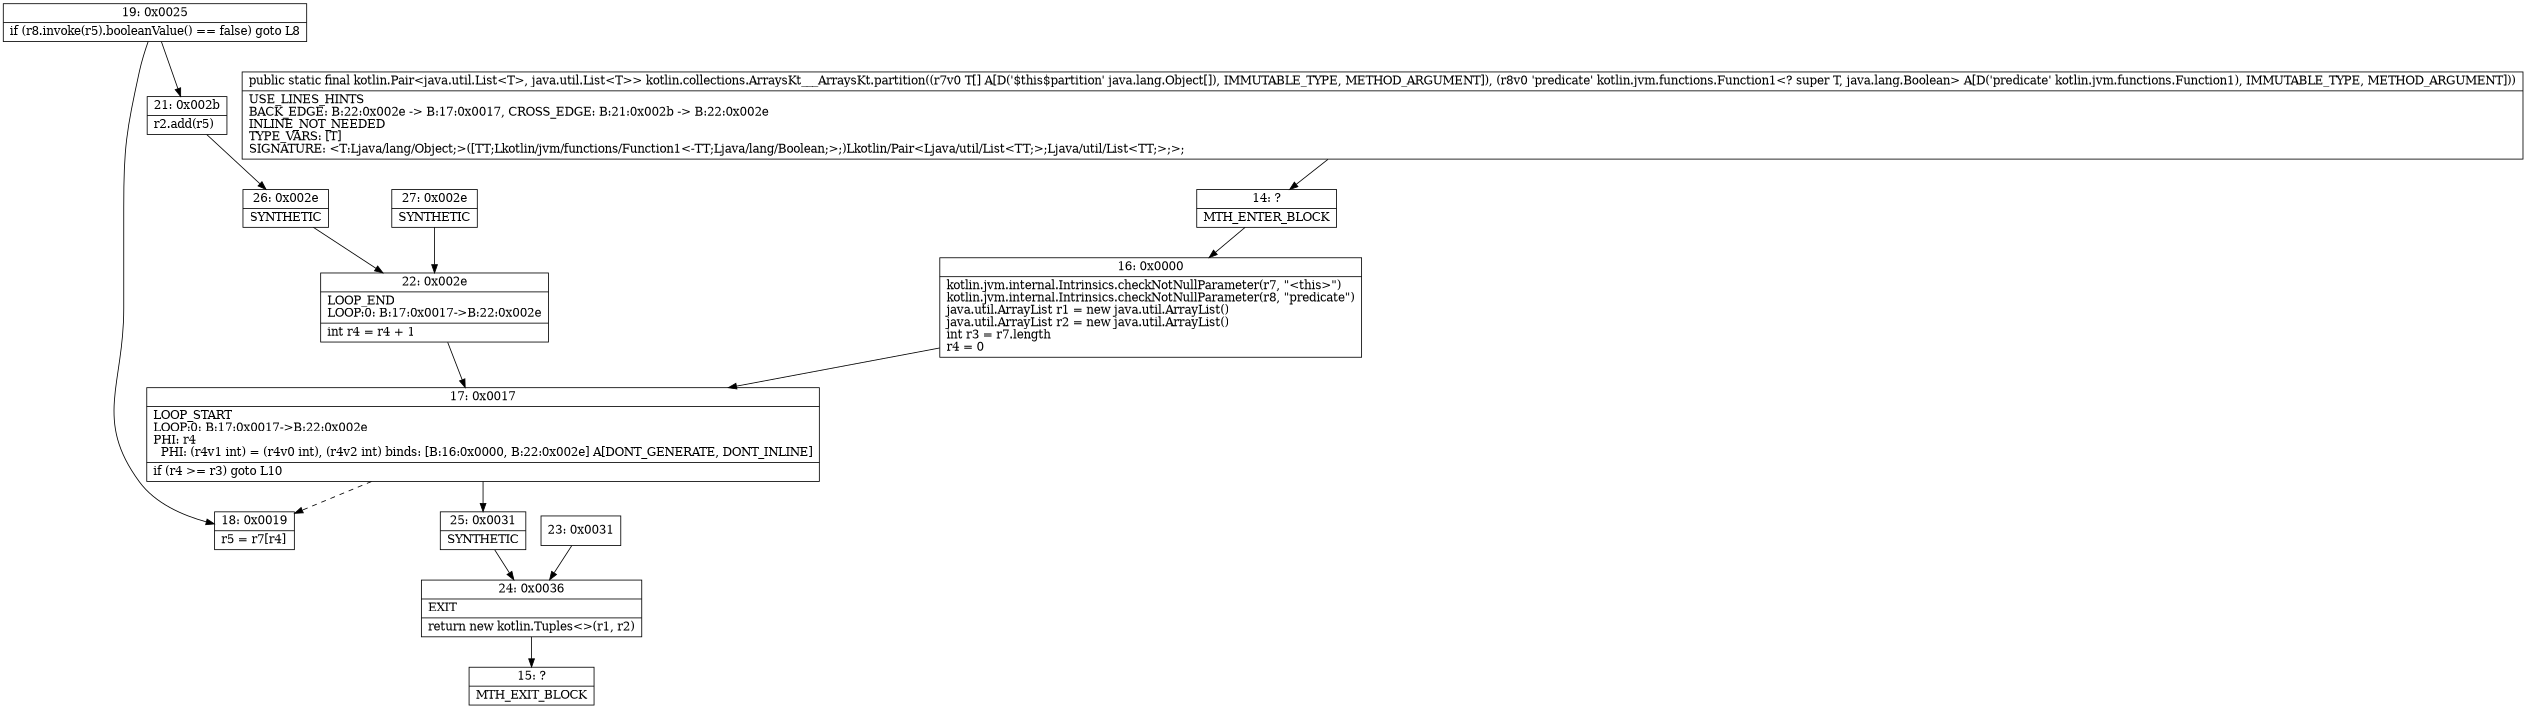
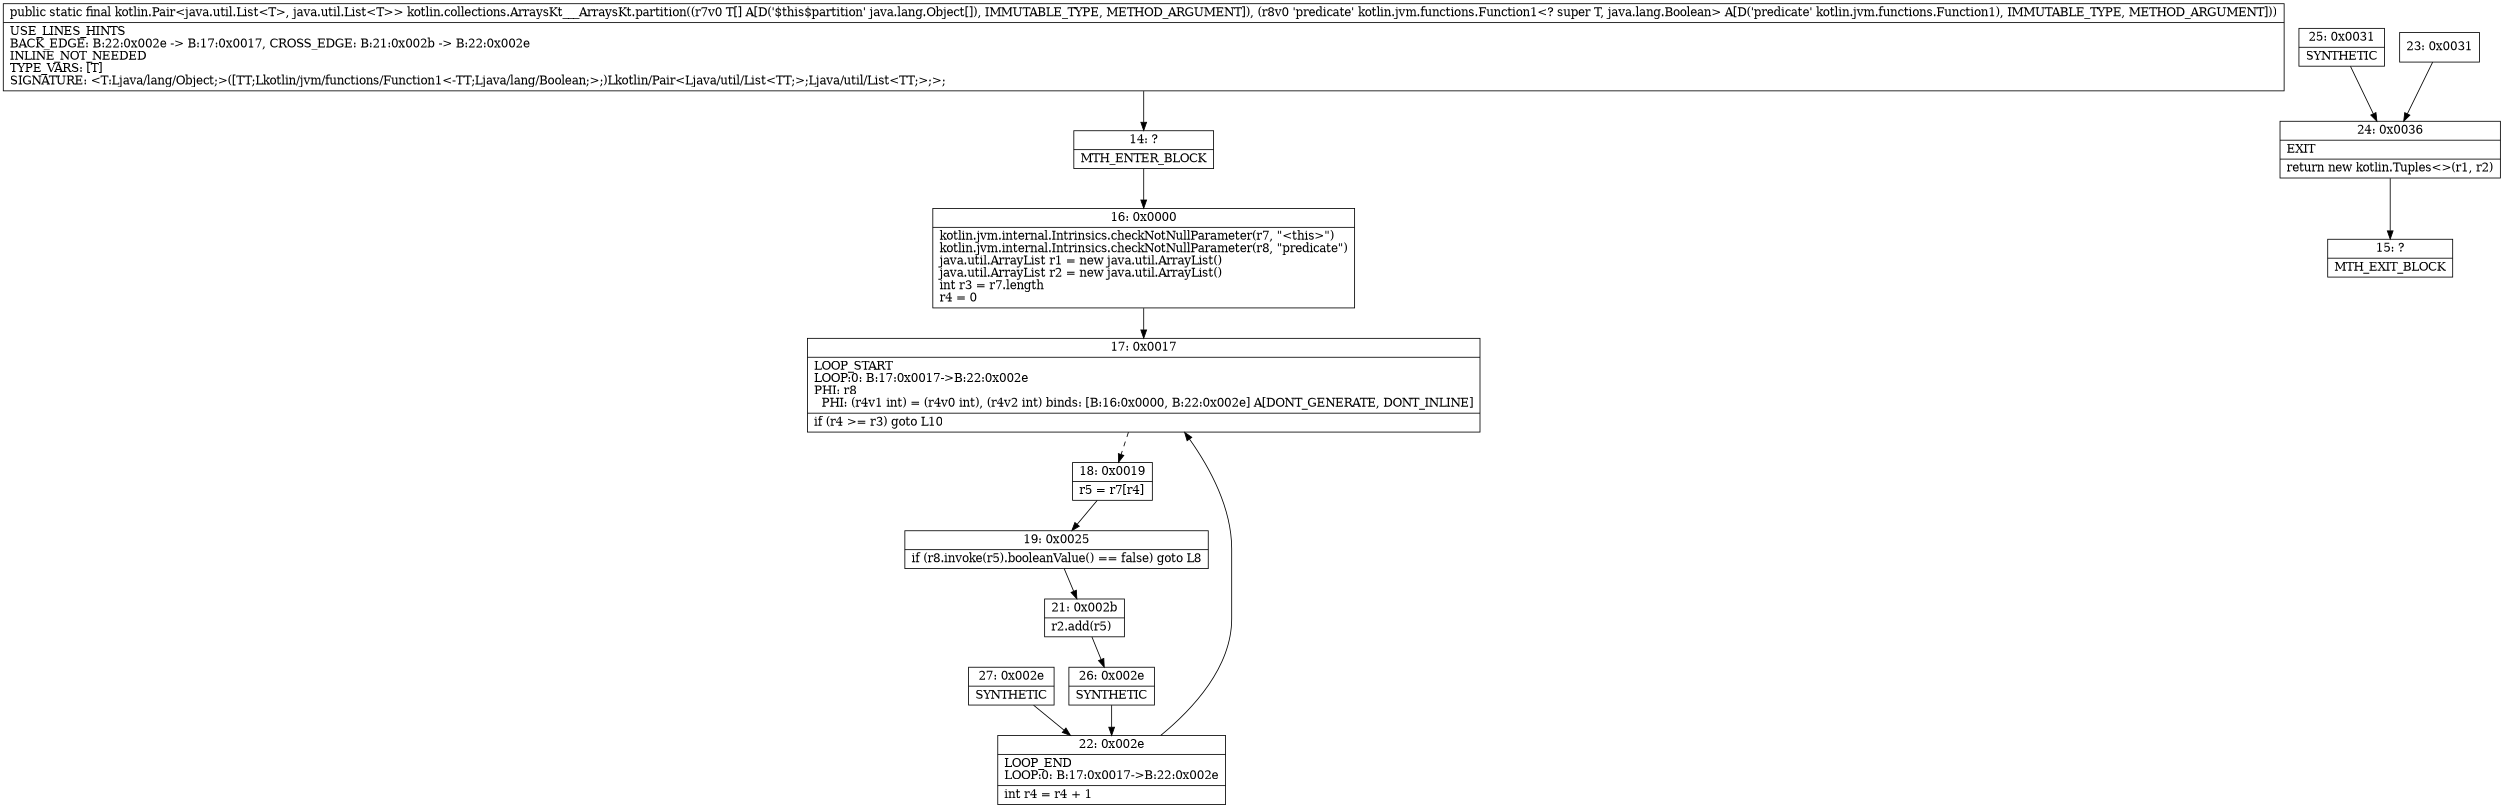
edge "19: 0x0025" -> "18: 0x0019": reversed
node "17: 0x0017": text "PHI: r4" -> "PHI: r8"
edge "17: 0x0017" -> "25: 0x0031": removed
